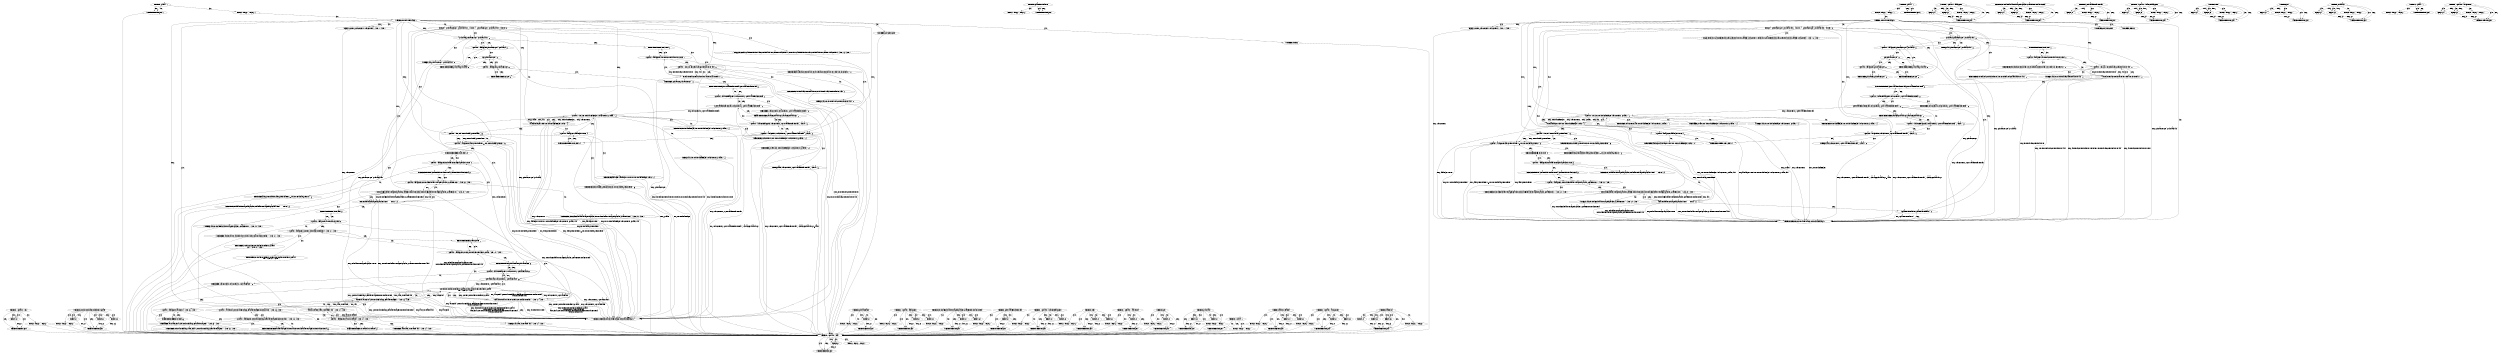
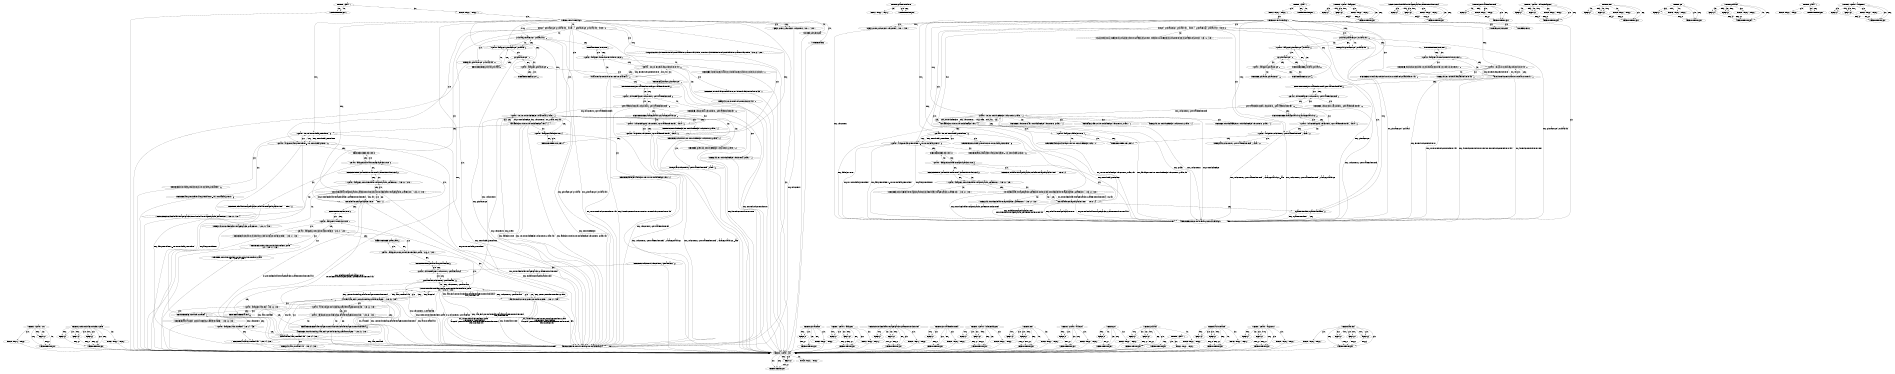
edge "(<operator>.indirectFieldAccess,web_contents_->GetMainFrame)" -> "(IDENTIFIER,web_contents_,web_contents_->GetMainFrame())": reversed
edge "(FIELD_IDENTIFIER,Bind,Bind)" -> "<(<operator>.fieldAccess,base::Bind)<SUB>23</SUB>>": removed, label "CFG:"
edge "<(base.Unretained,base::Unretained(this))<SUB>24</SUB>>" -> "<(<operator>.fieldAccess,base::Unretained)<SUB>24</SUB>>": removed, label "AST:"
edge "<(<operator>.fieldAccess,base::Unretained)<SUB>24</SUB>>" -> "(FIELD_IDENTIFIER,Unretained,Unretained)": label "AST: " -> "DDG: web_contents"
